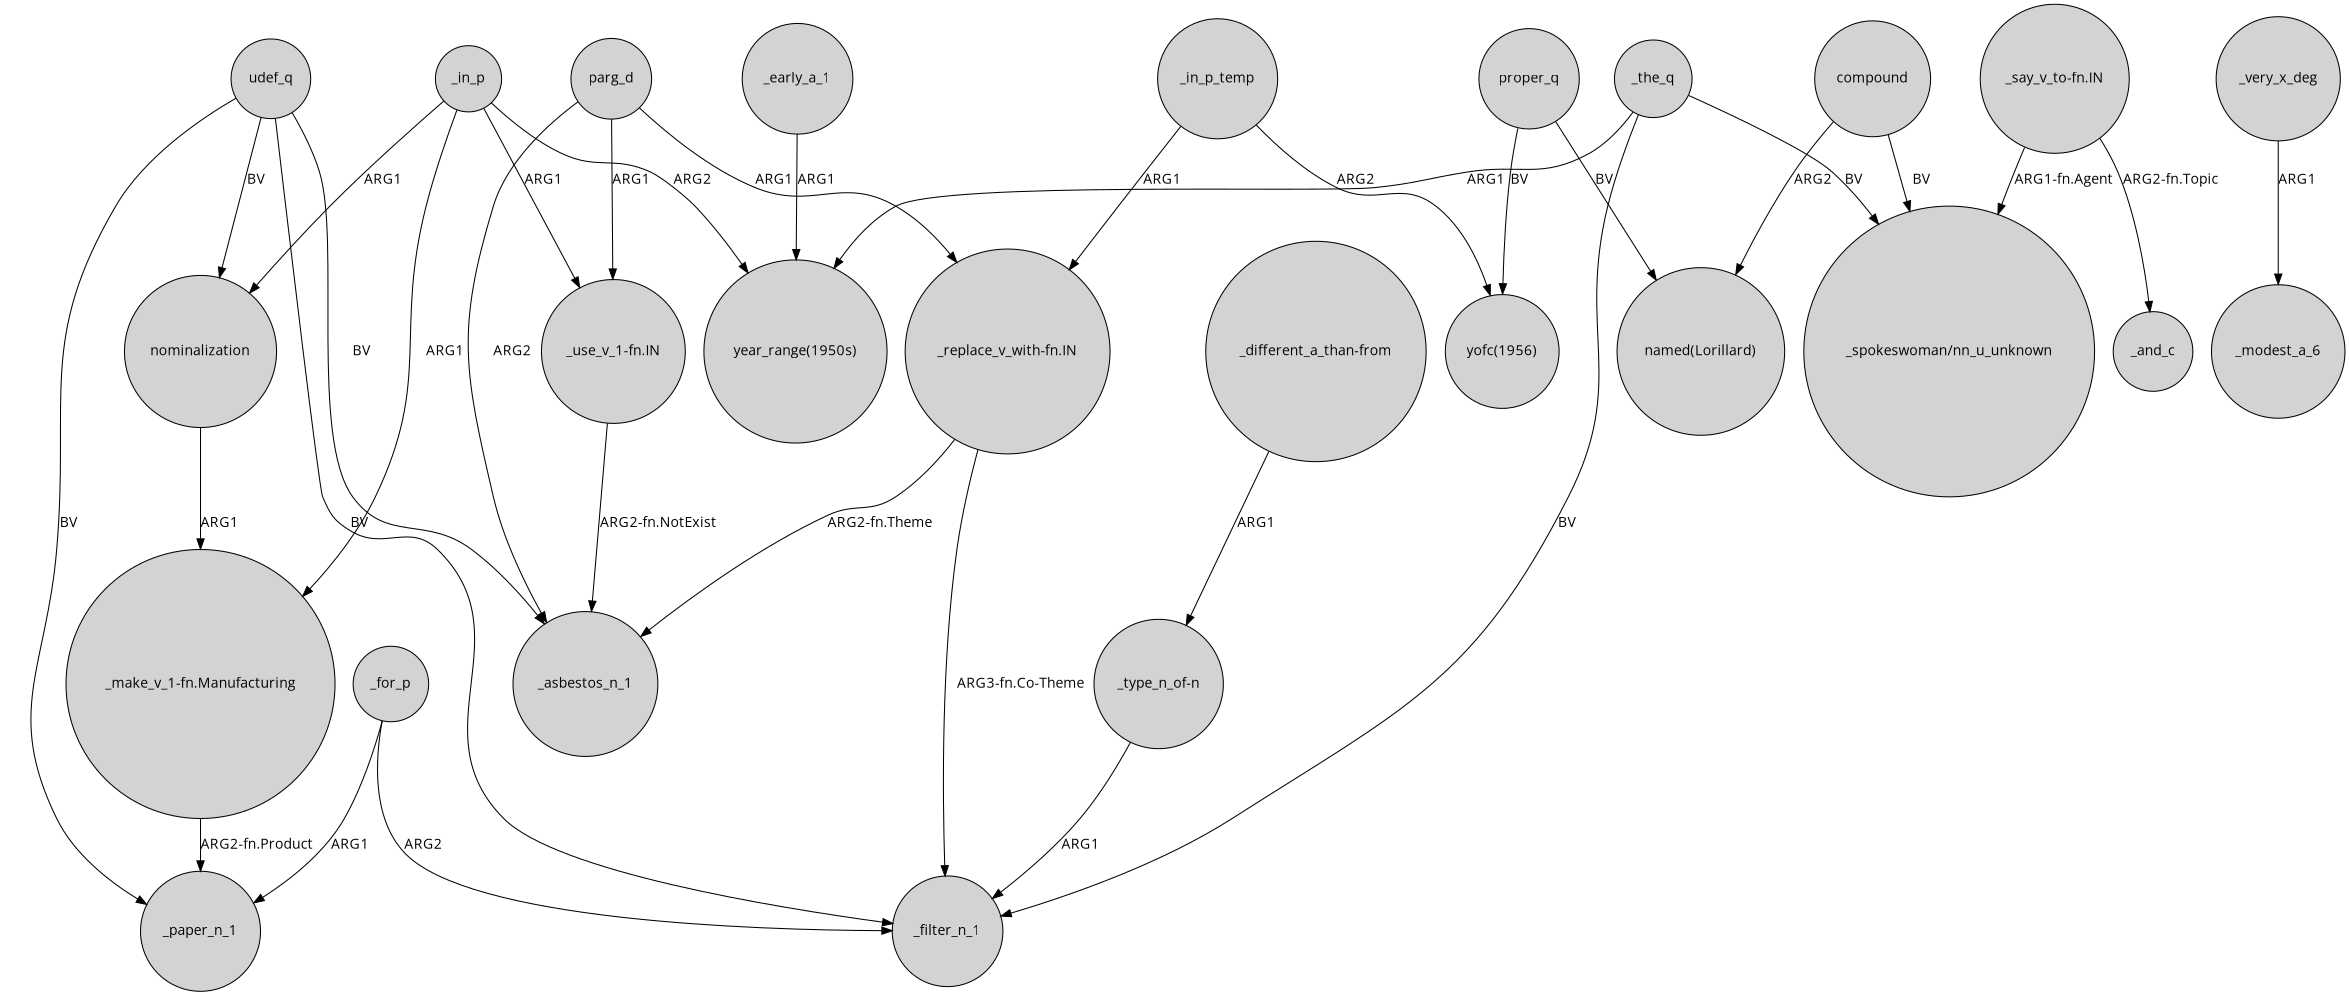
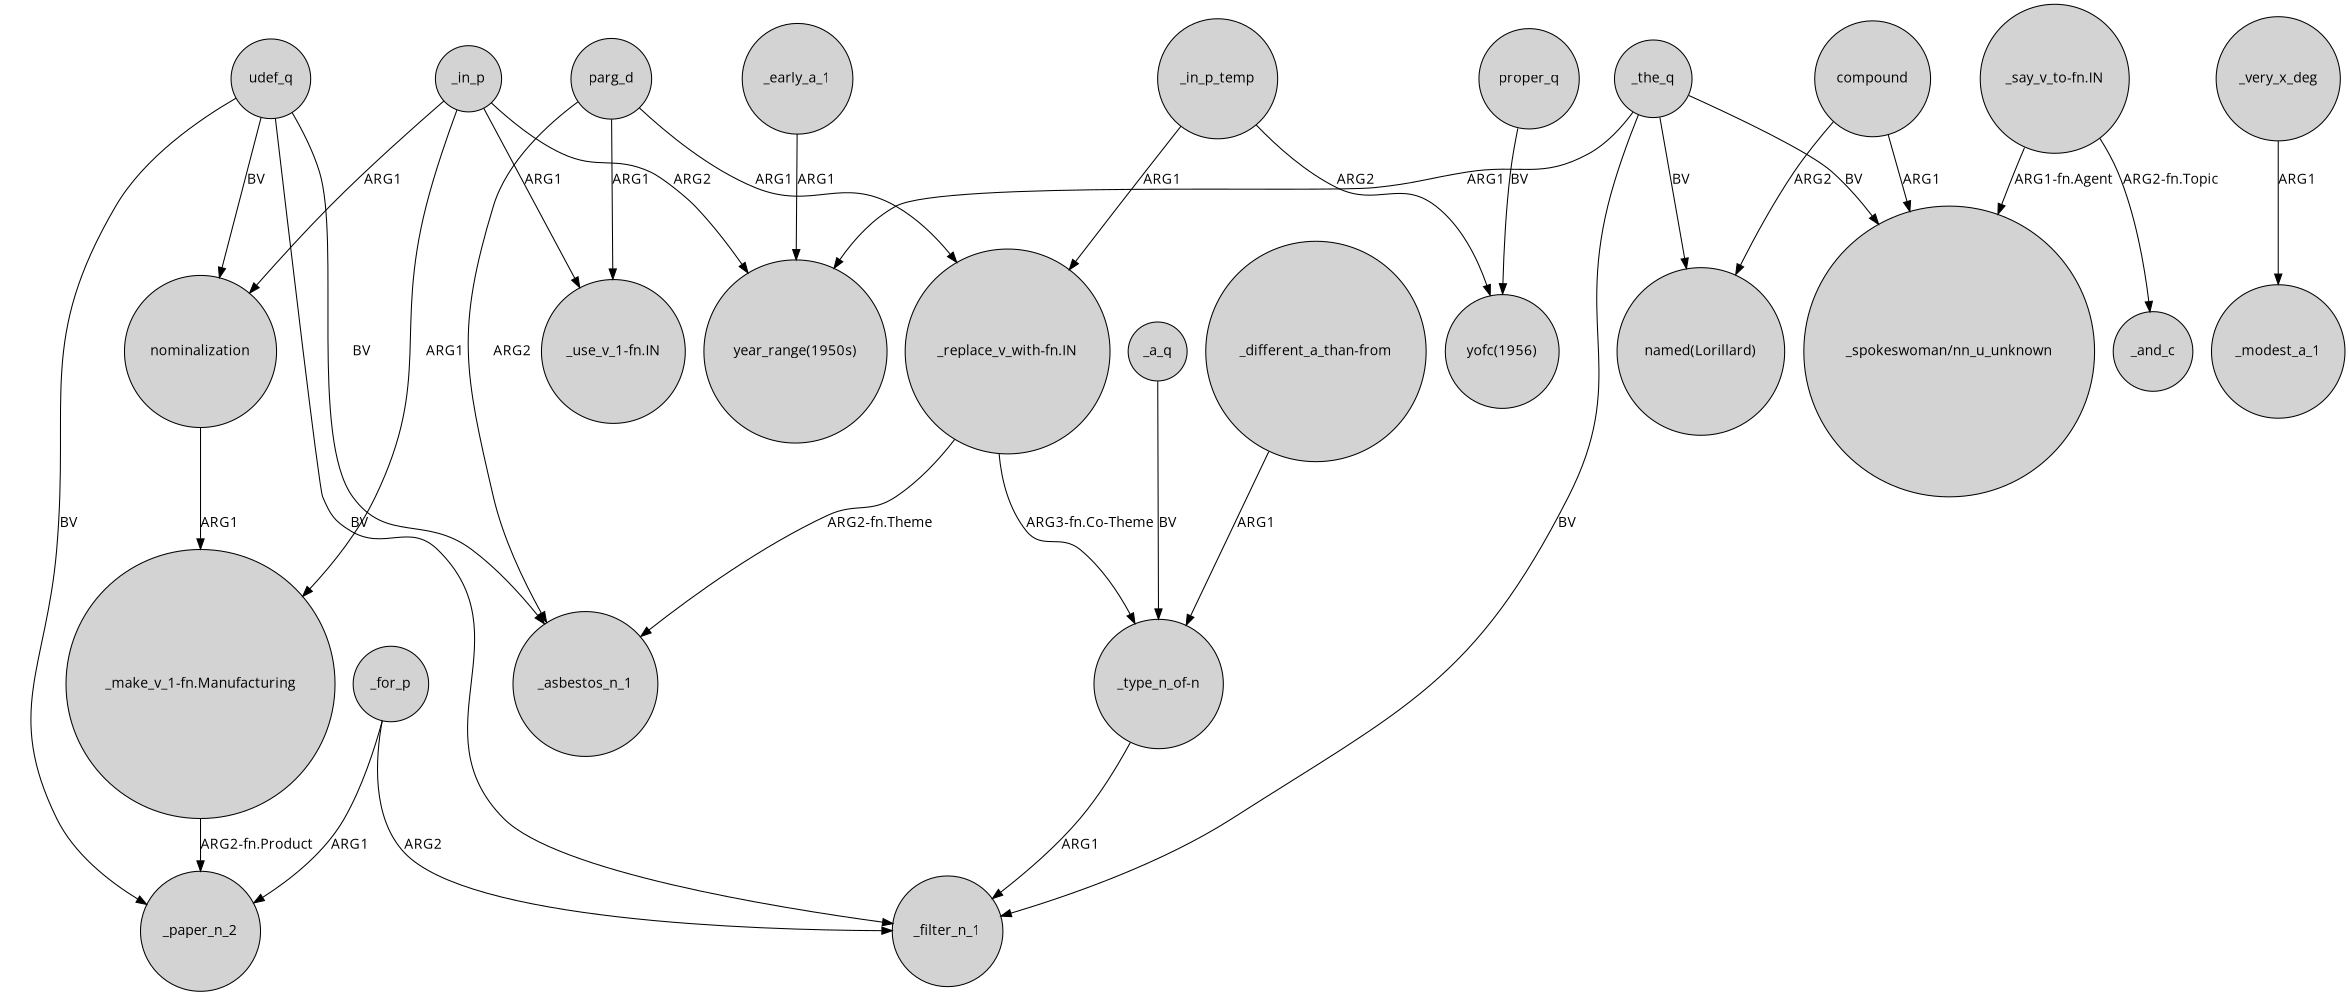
edge "compound" -> "_spokeswoman/nn_u_unknown": label "BV" -> "ARG1"
edge "proper_q" -> "named(Lorillard)": now "_the_q" -> "named(Lorillard)"
node "_a_q": added
node "_modest_a_6": label "_modest_a_6" -> "_modest_a_1"
edge "_use_v_1-fn.IN" -> "_asbestos_n_1": removed, label "ARG2-fn.NotExist"
edge "_replace_v_with-fn.IN" -> "_filter_n_1": now "_replace_v_with-fn.IN" -> "_type_n_of-n"
node "_paper_n_1": label "_paper_n_1" -> "_paper_n_2"
